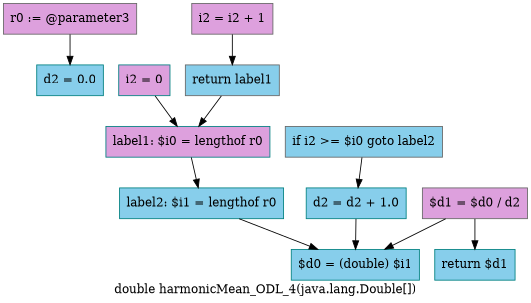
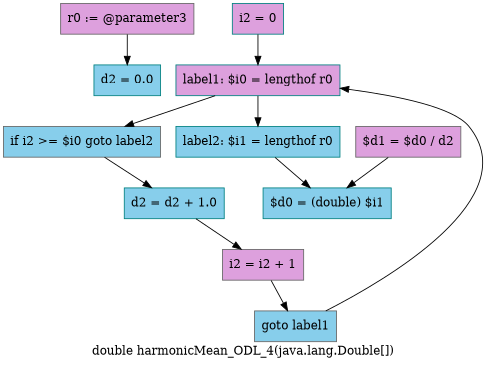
node "return label1": label "return label1" -> "goto label1"
edge "label1: $i0 = lengthof r0" -> "if i2 >= $i0 goto label2": added
edge "d2 = d2 + 1.0" -> "$d0 = (double) $i1": now "d2 = d2 + 1.0" -> "i2 = i2 + 1"
node "return $d1": removed
